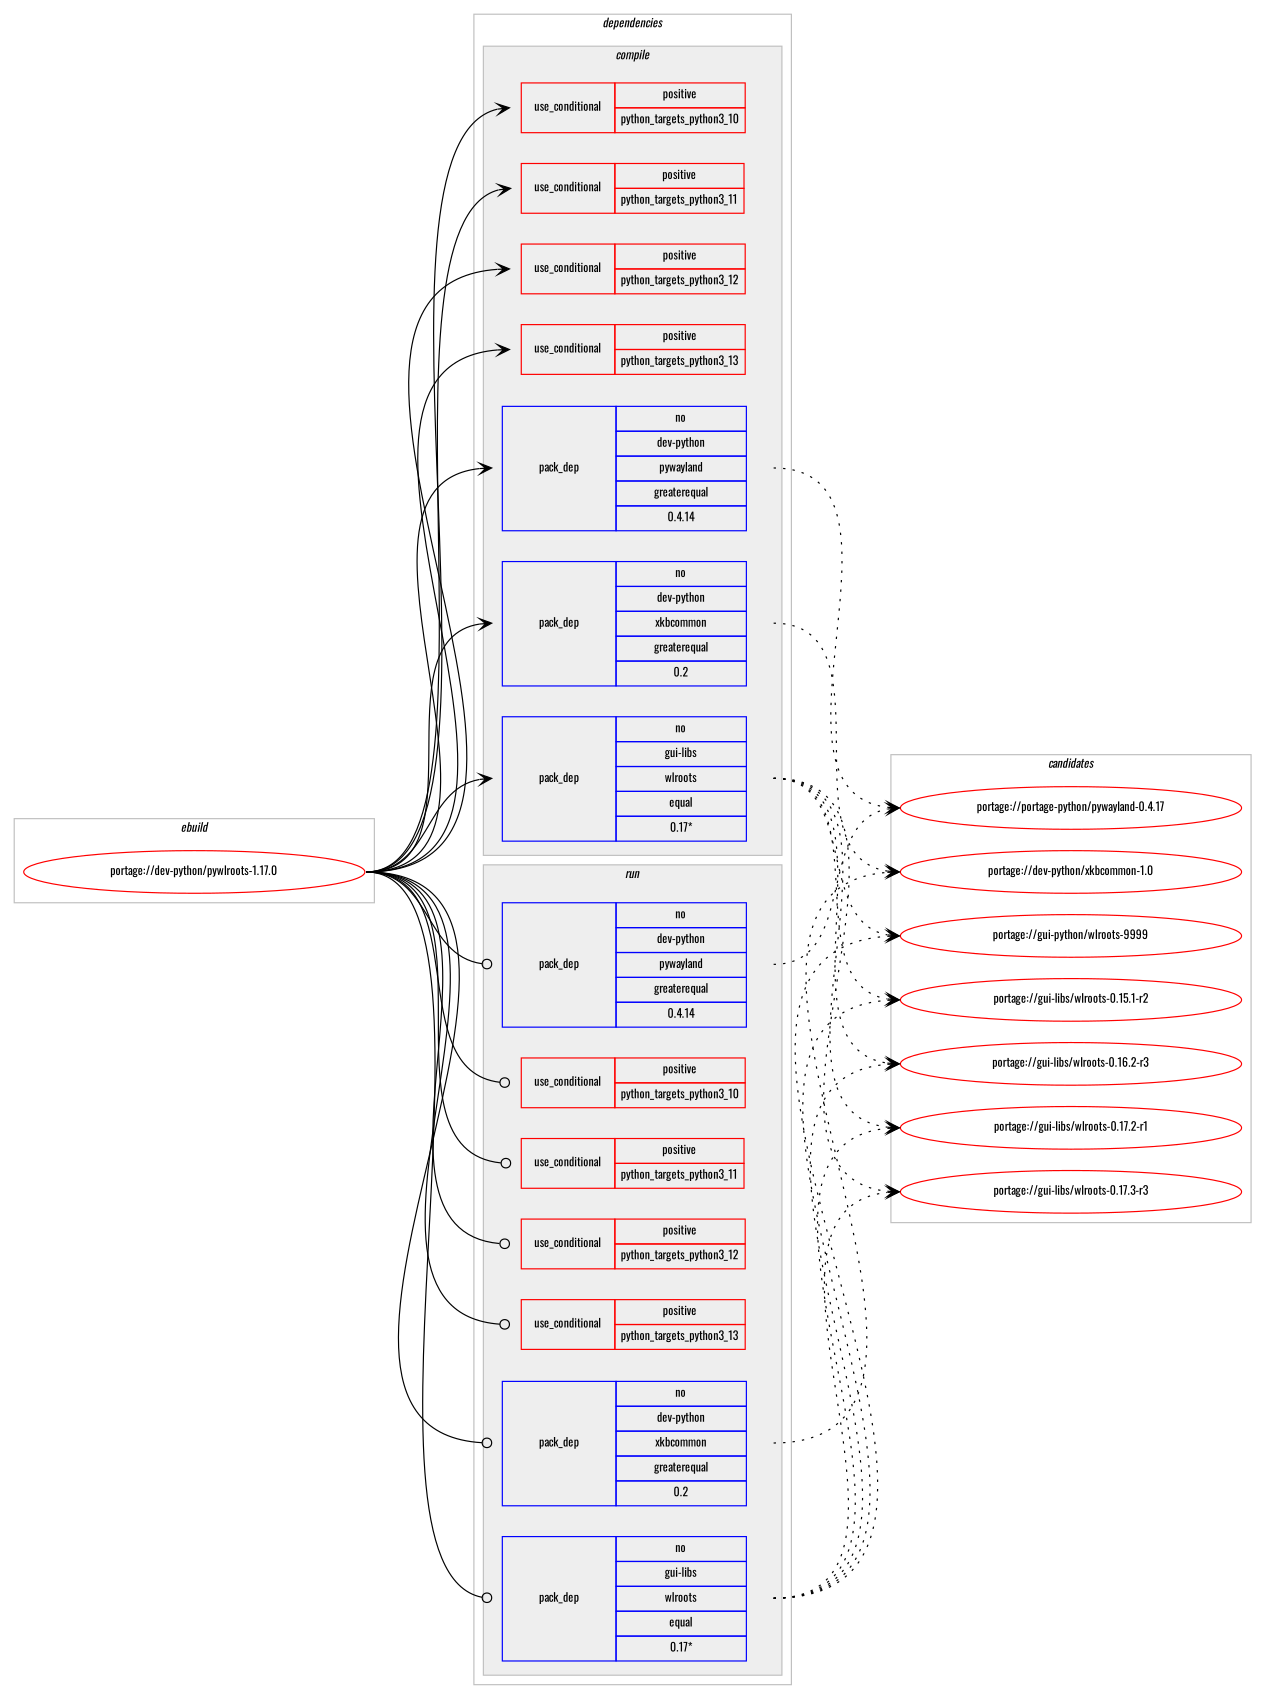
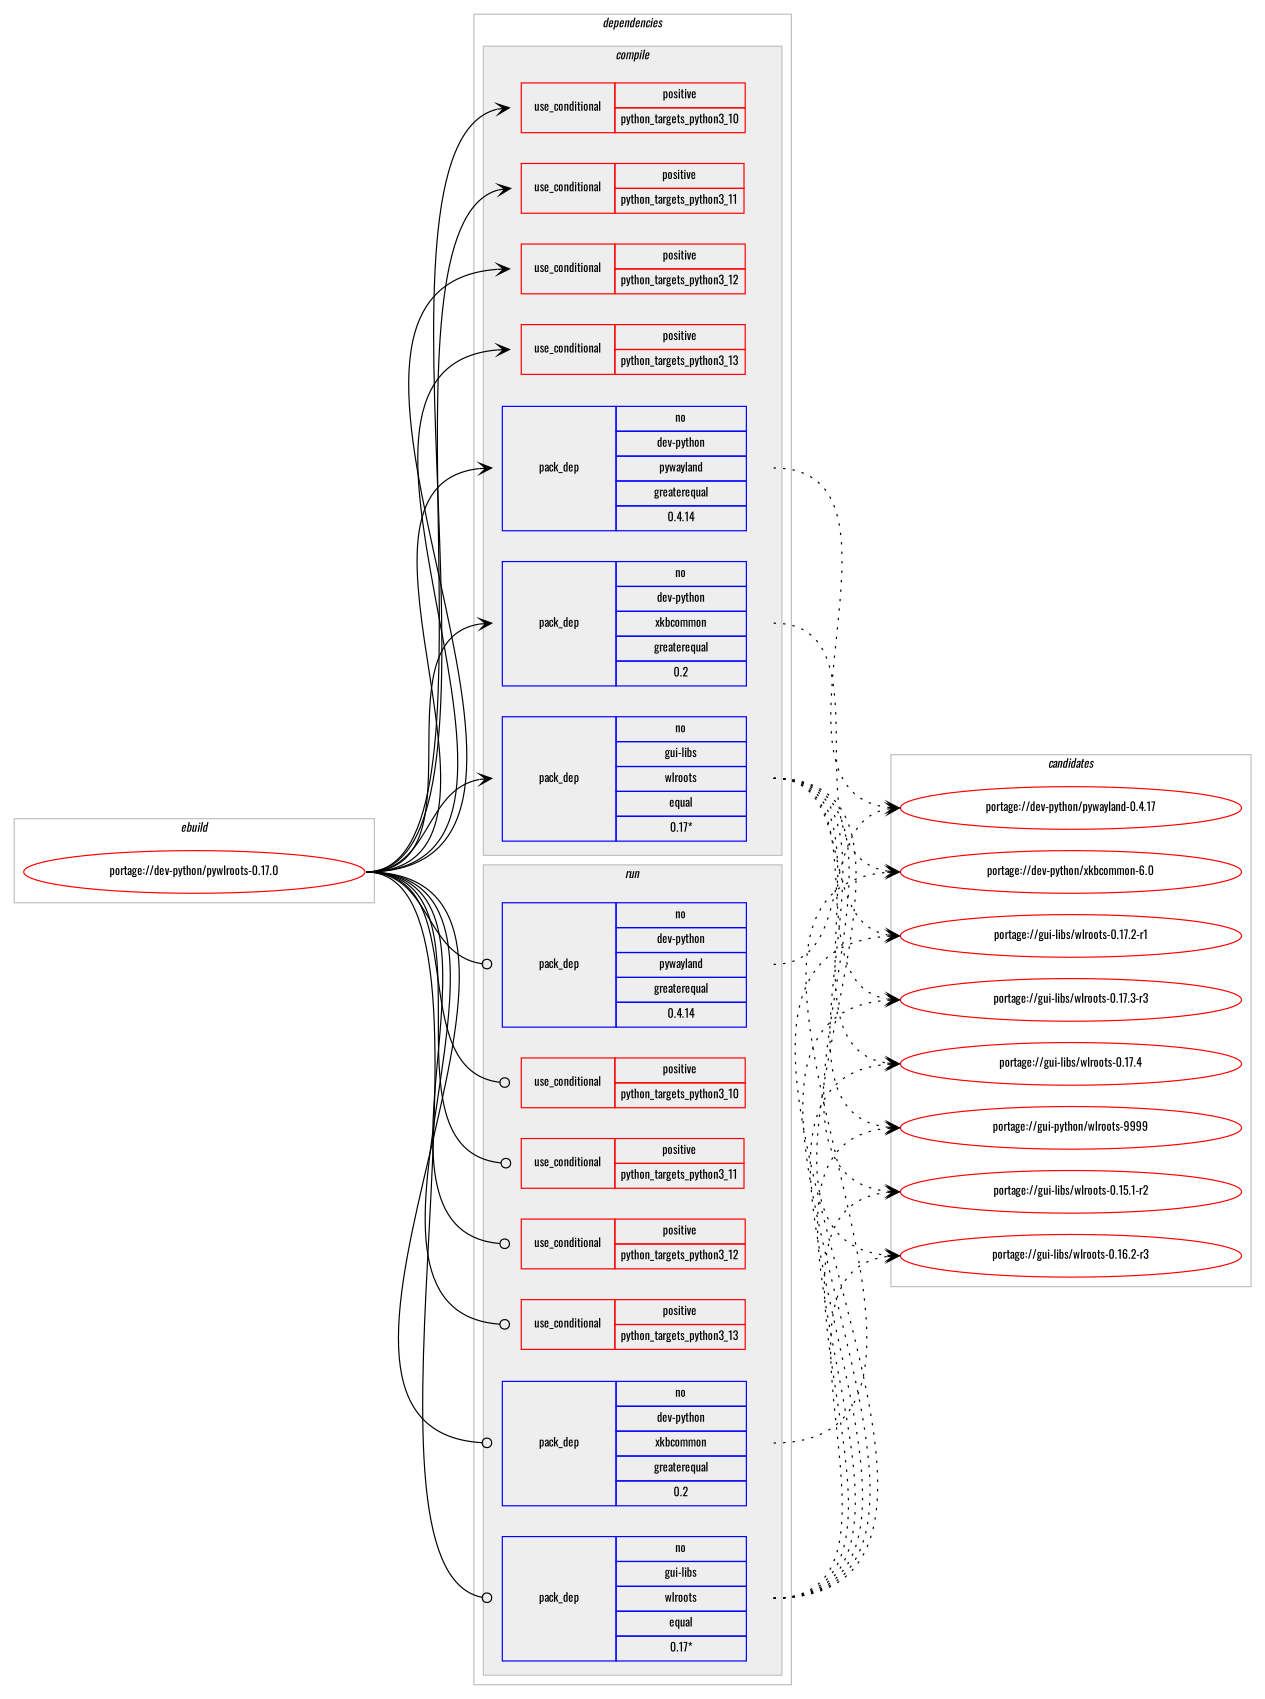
node "portage://portage-python/pywayland-0.4.17": label "portage://portage-python/pywayland-0.4.17" -> "portage://dev-python/pywayland-0.4.17"
node "portage://dev-python/pywlroots-1.17.0": label "portage://dev-python/pywlroots-1.17.0" -> "portage://dev-python/pywlroots-0.17.0"
node "portage://dev-python/xkbcommon-1.0": label "portage://dev-python/xkbcommon-1.0" -> "portage://dev-python/xkbcommon-6.0"
node "portage://gui-libs/wlroots-0.17.4": added
